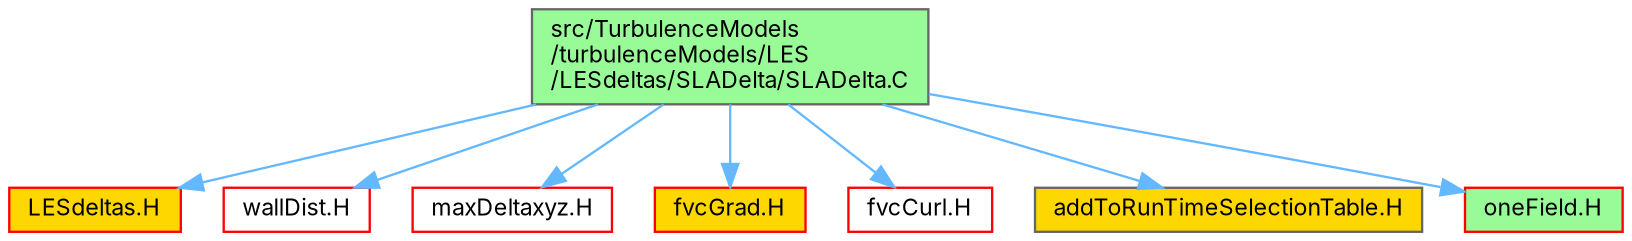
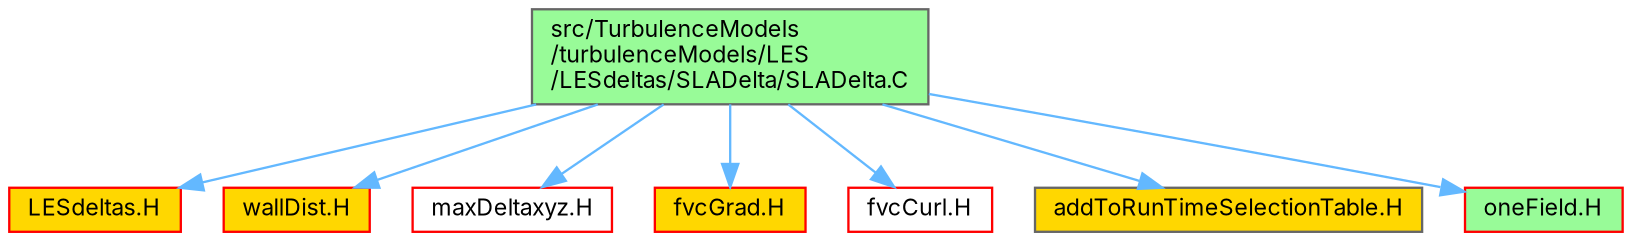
node "wallDist.H": fillcolor white -> gold
